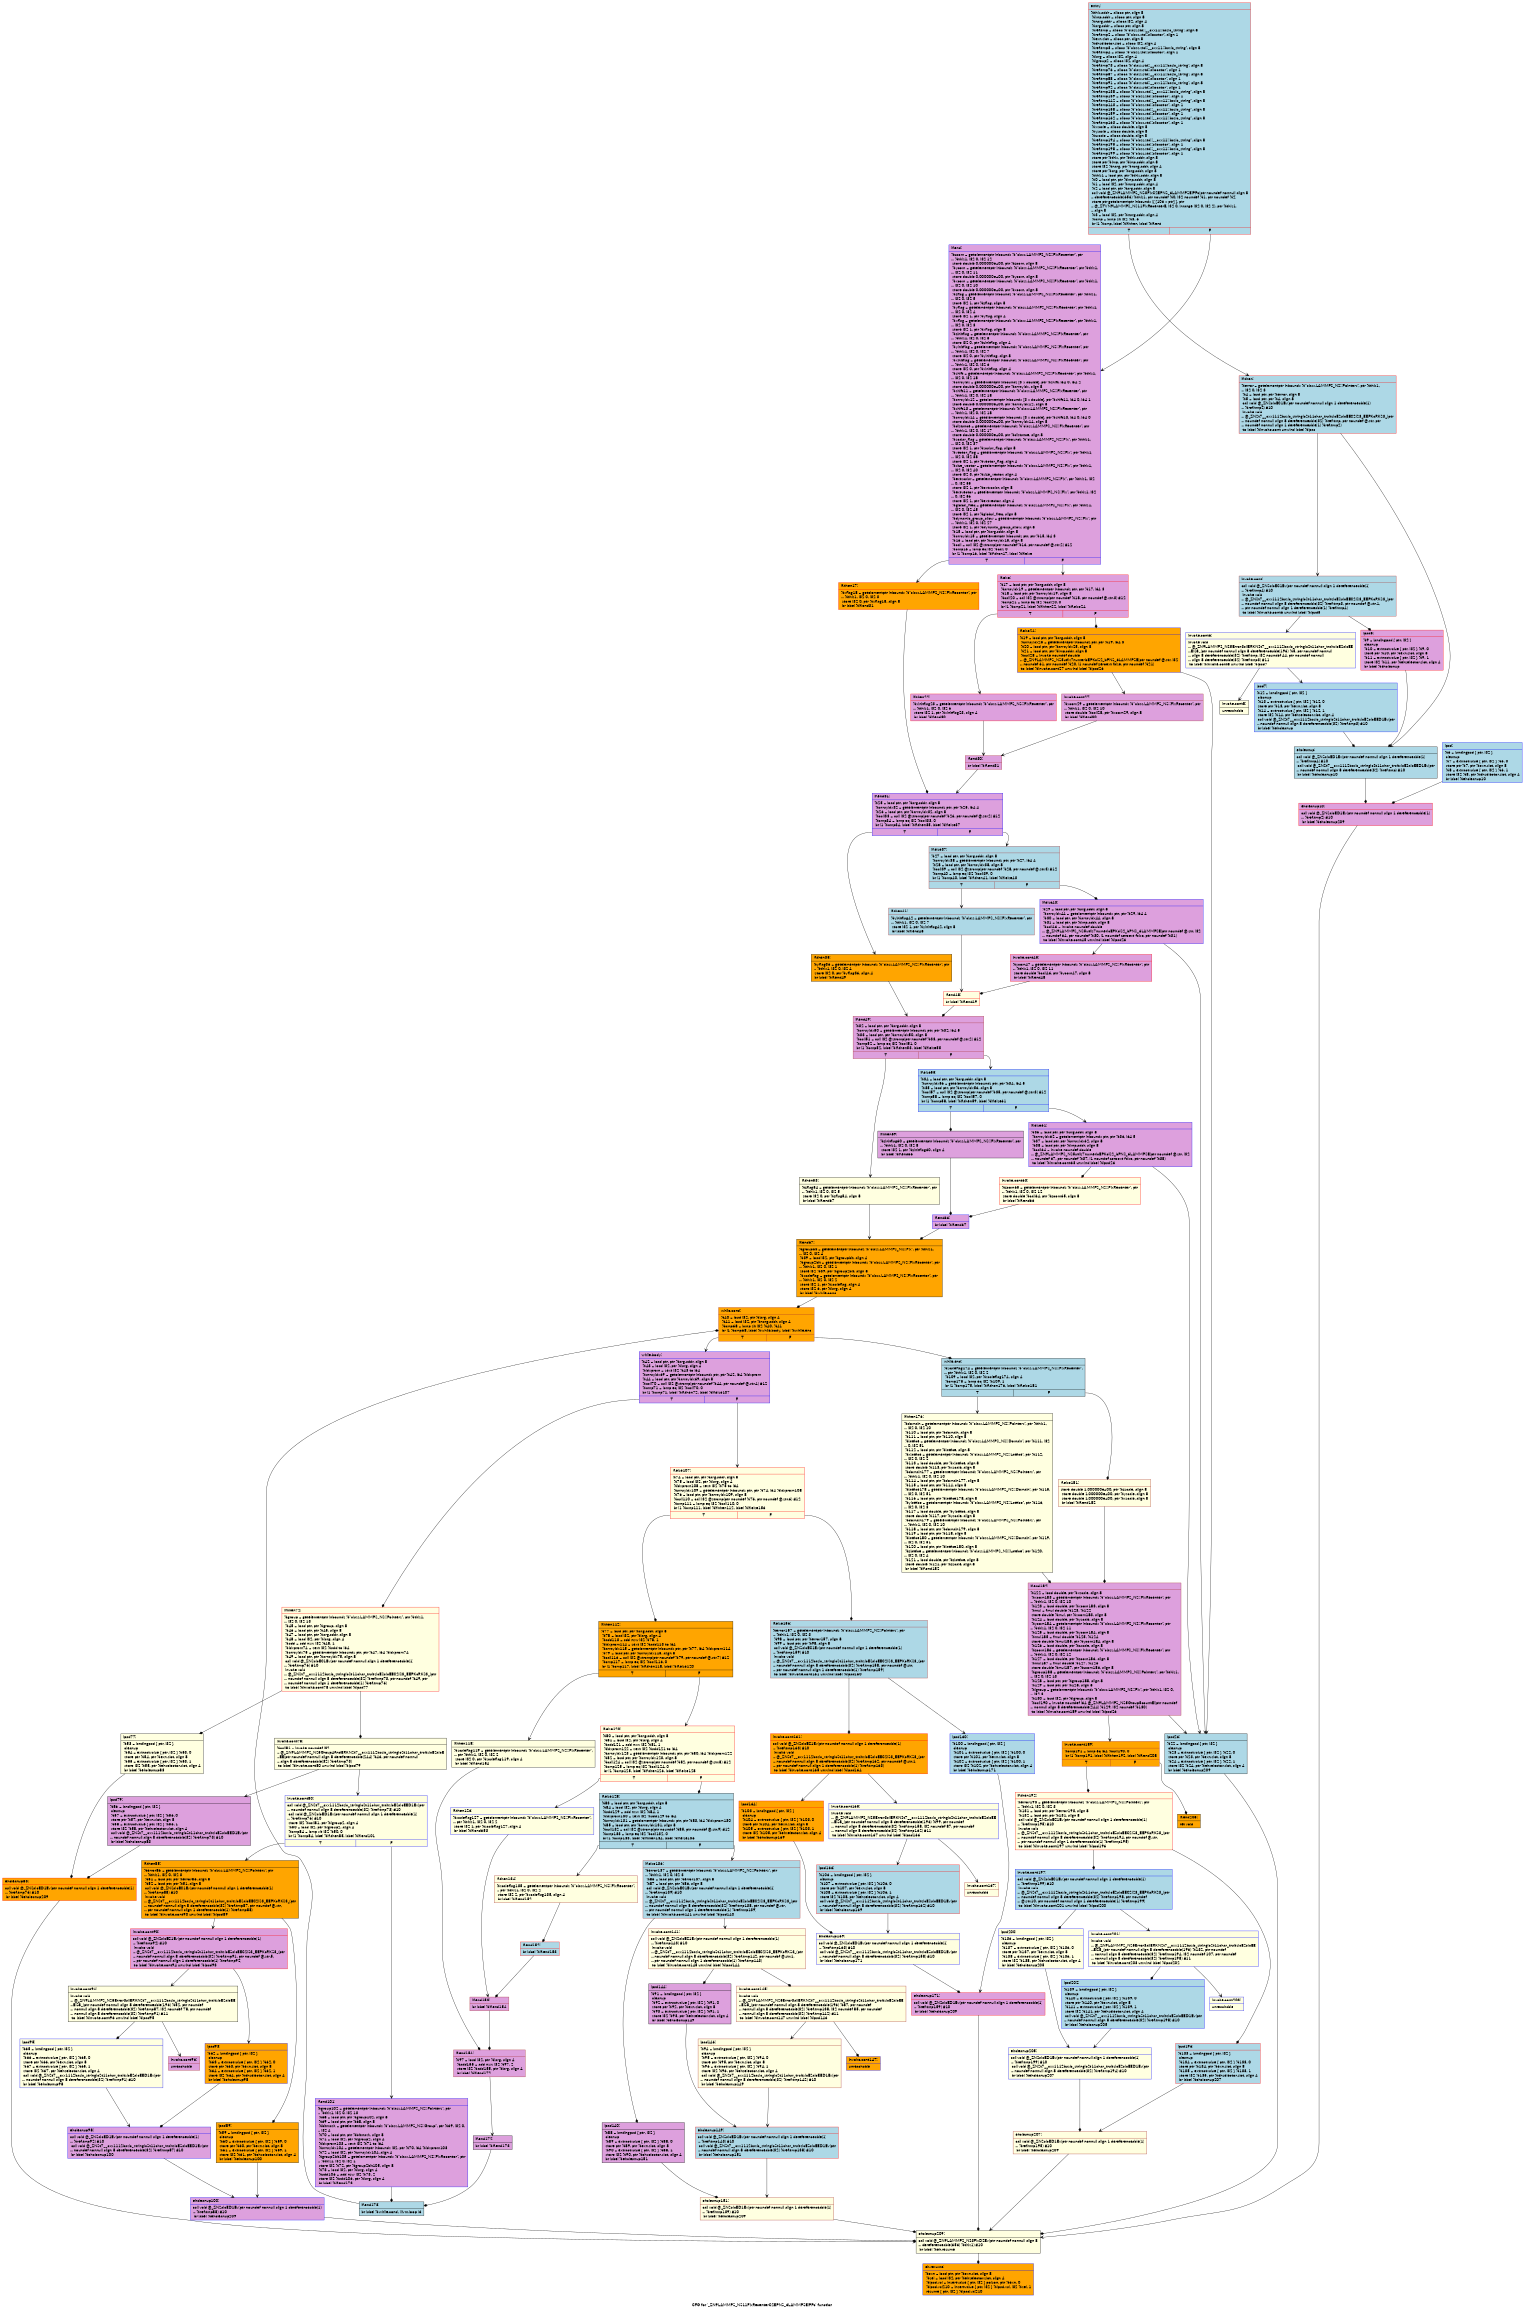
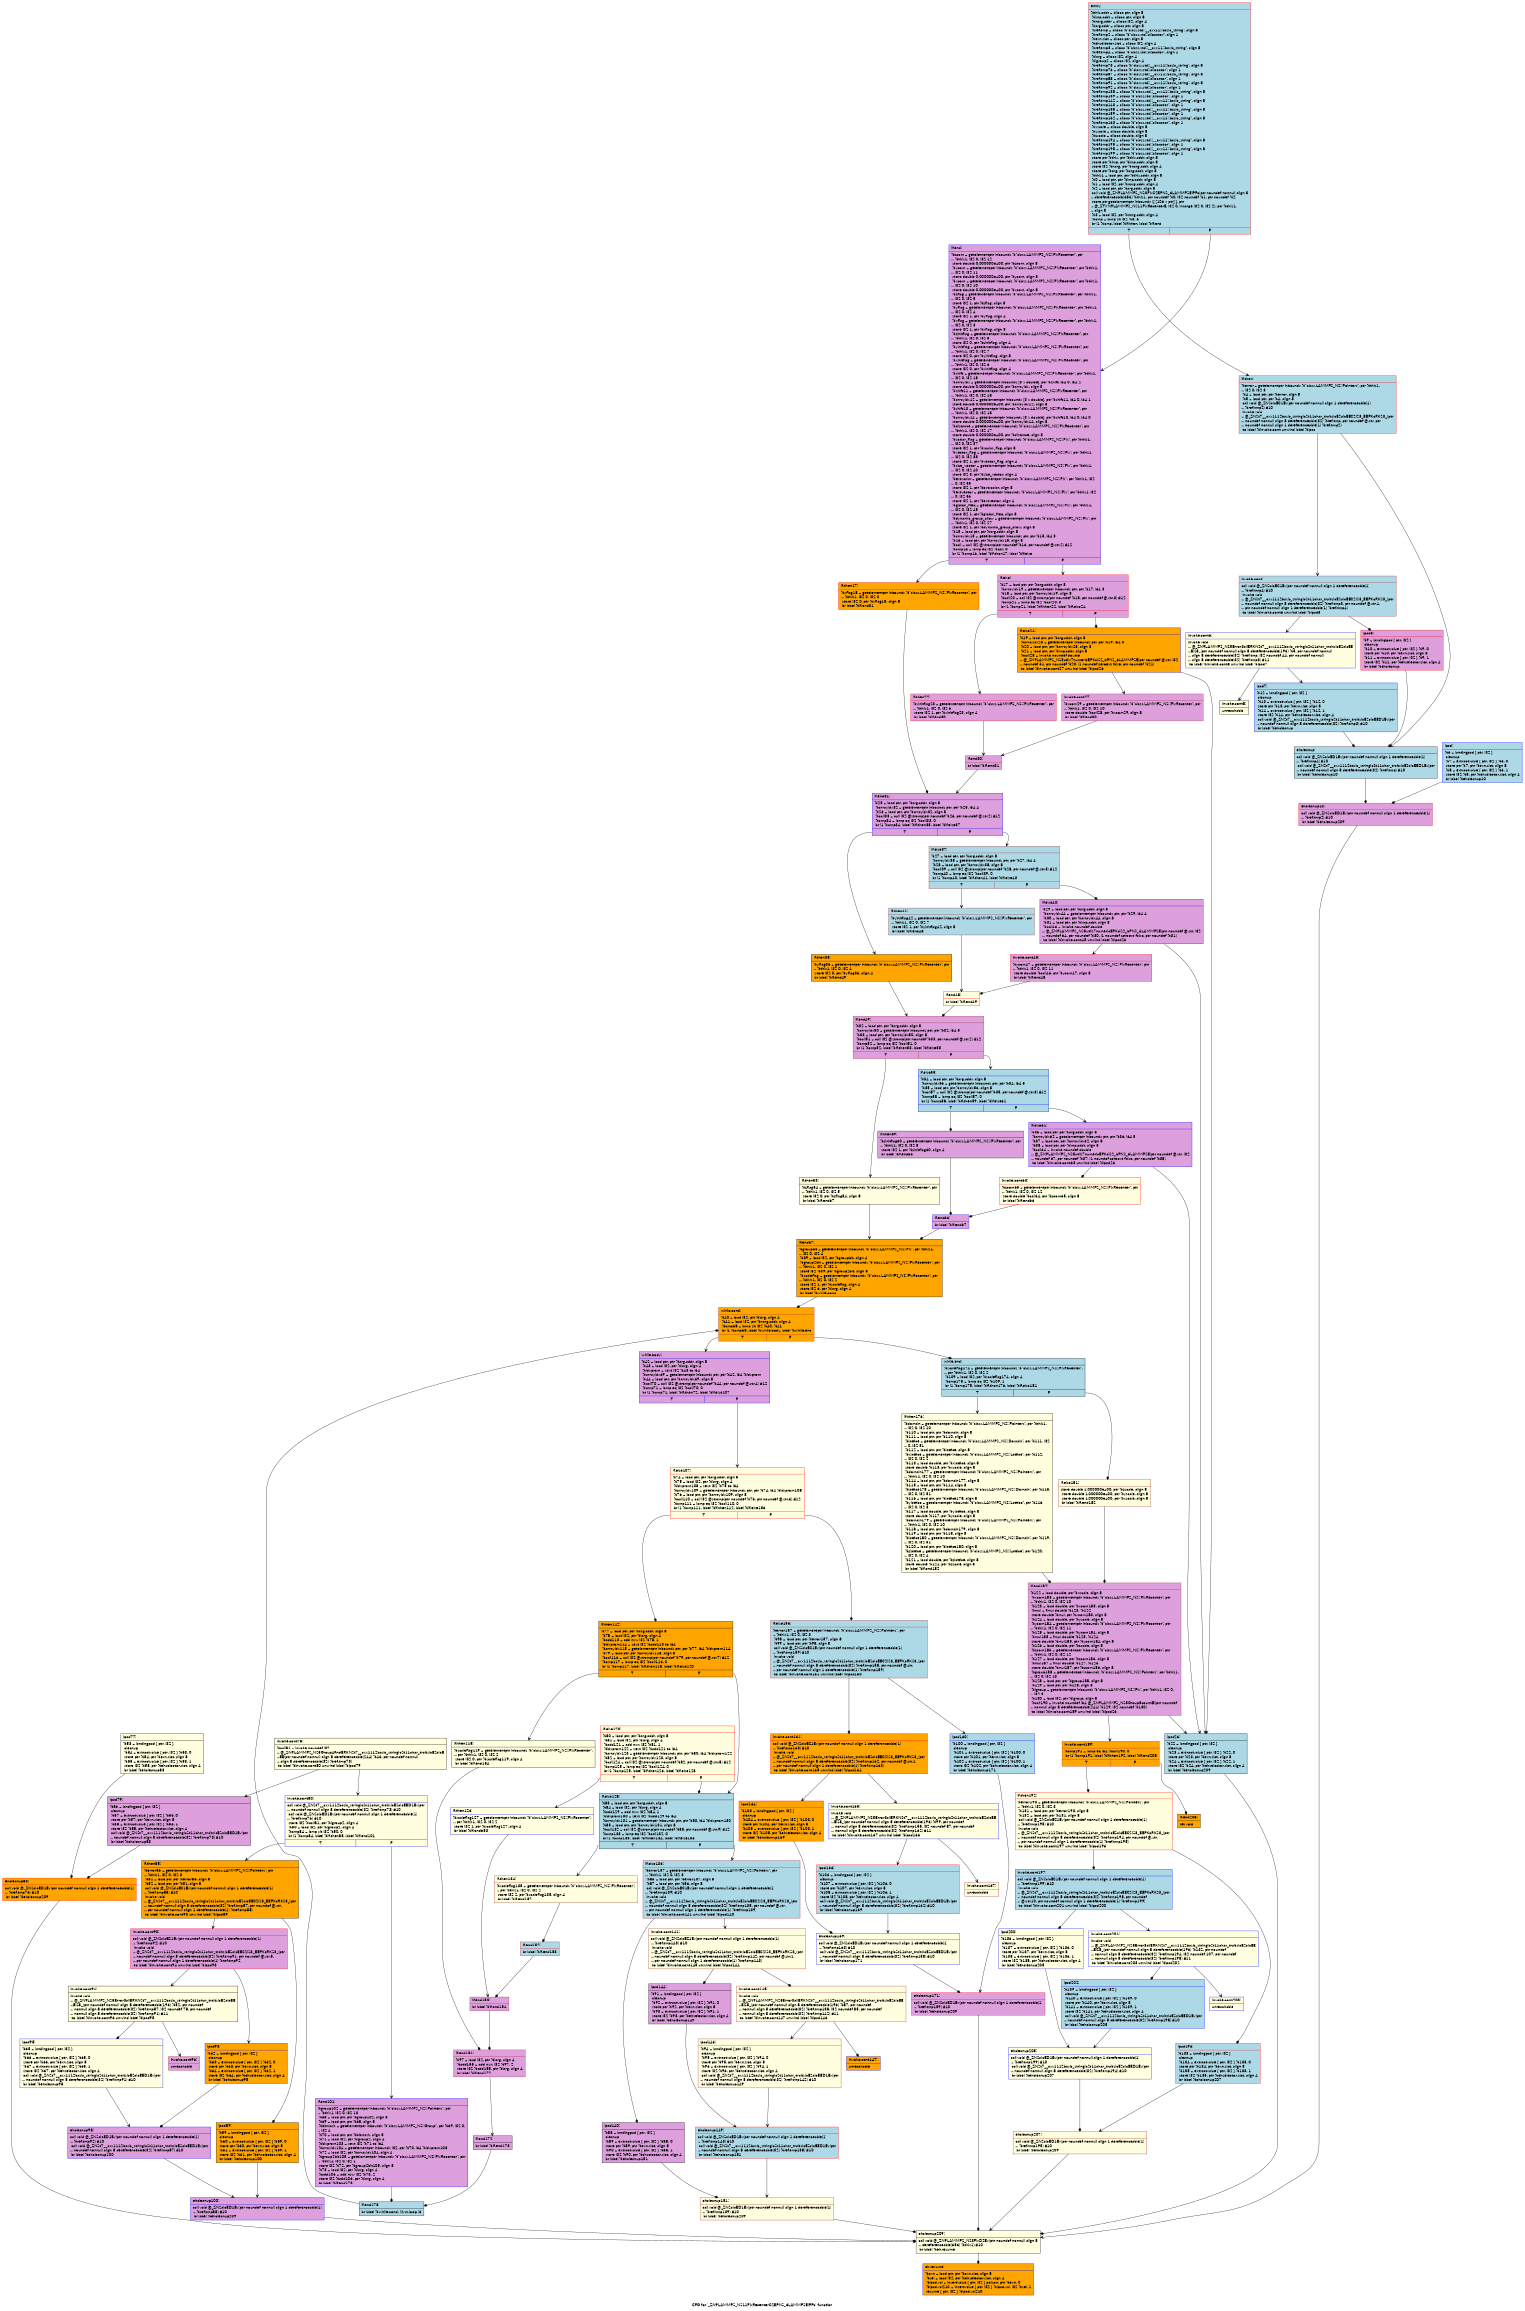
node "if.then72:": removed
edge "if.then112:" -> "if.else120:": now "if.then112:" -> "if.else128:"
